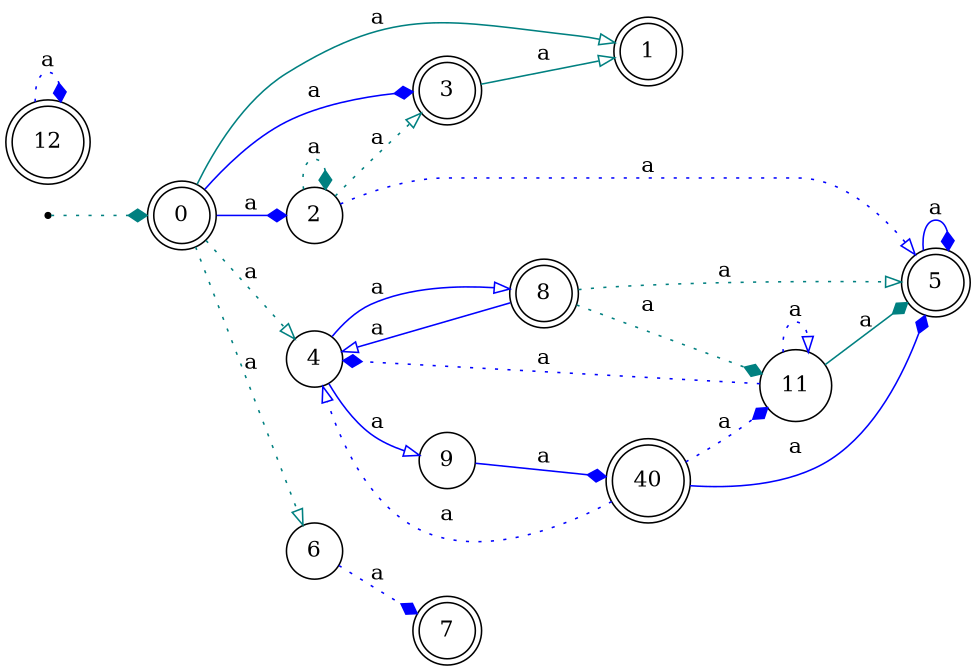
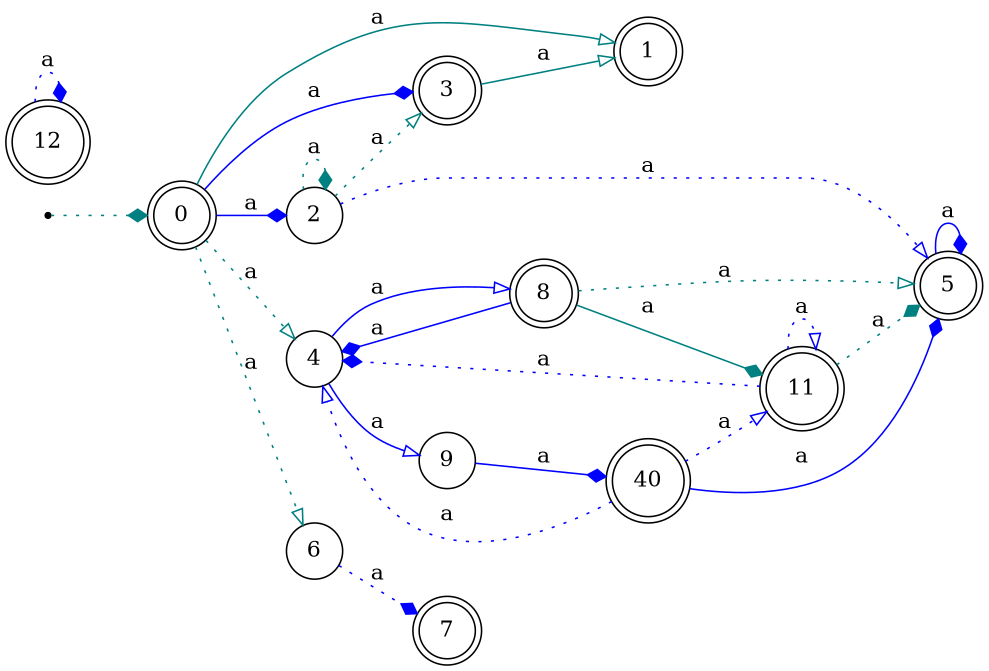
edge "8" -> "4": arrowhead onormal -> diamond
edge "8" -> "11": style dotted -> solid
edge "11" -> "5": style solid -> dotted
node "11": shape circle -> doublecircle
edge "40" -> "11": arrowhead diamond -> onormal
